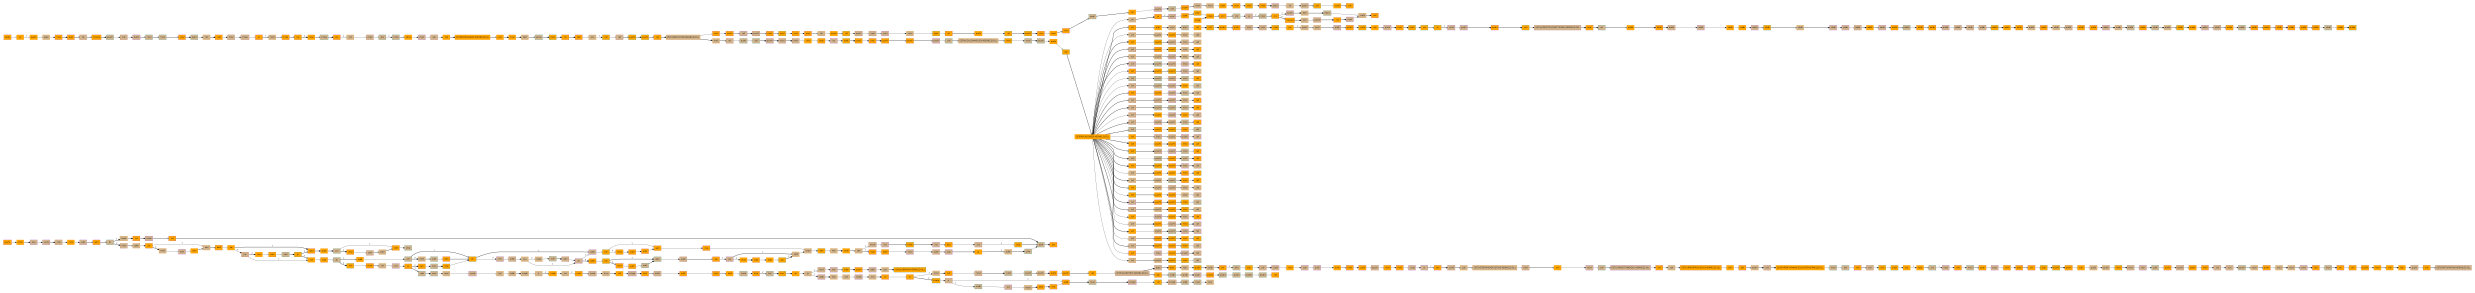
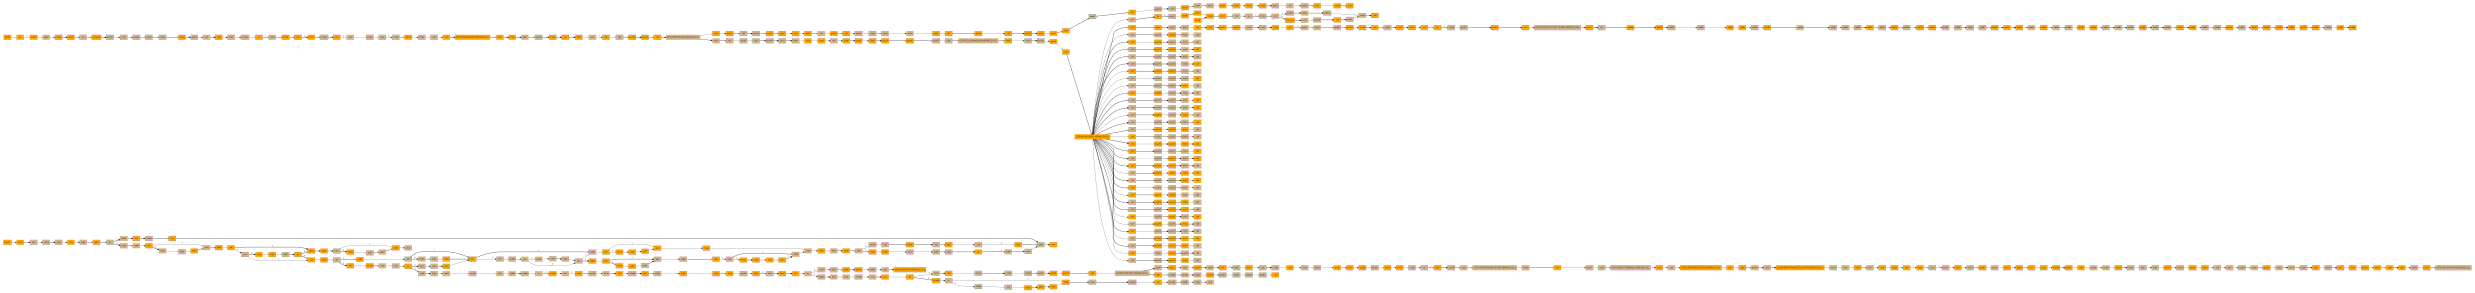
node "jns": fillcolor orange -> tan
node "sarl": fillcolor orange -> tan
node "movw": fillcolor tan -> orange
